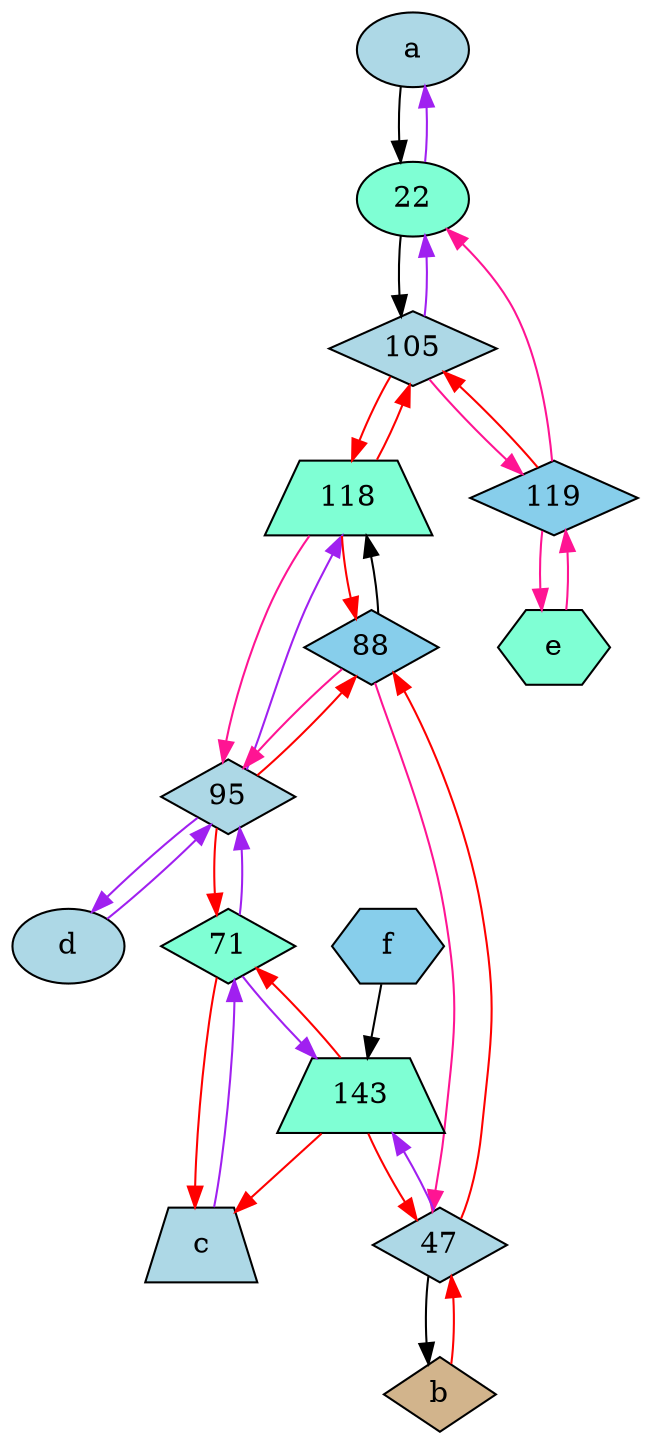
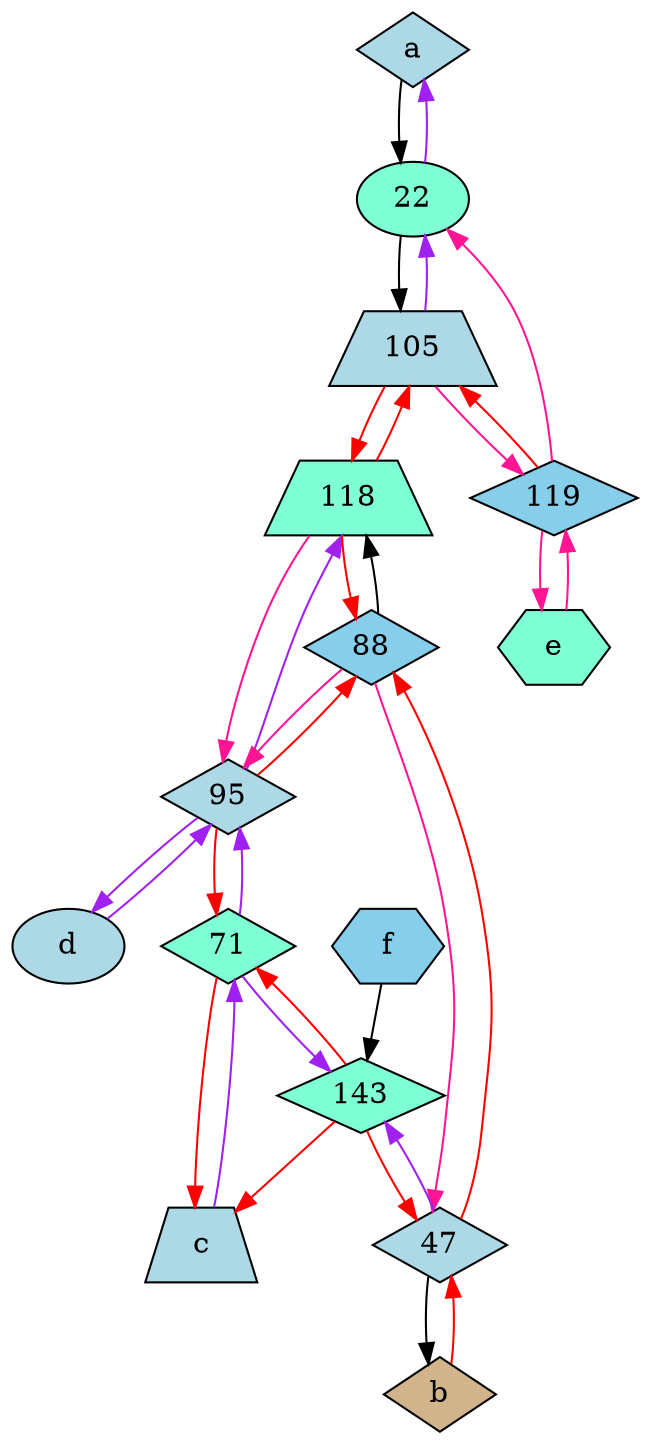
node "a": shape ellipse -> diamond
node "105": shape diamond -> trapezium
node "143": shape trapezium -> diamond
